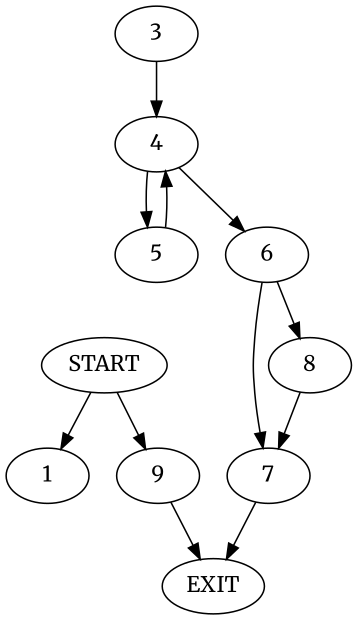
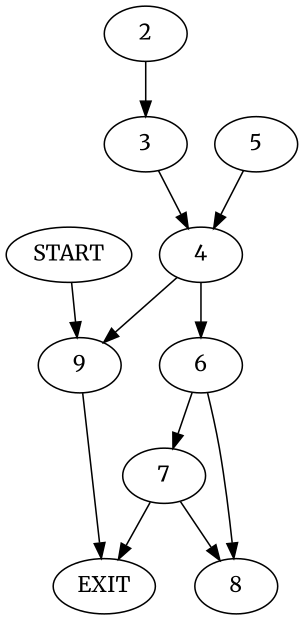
node "2": added
edge "4" -> "5": now "4" -> "9"
edge "8" -> "7": reversed
node "1": removed
